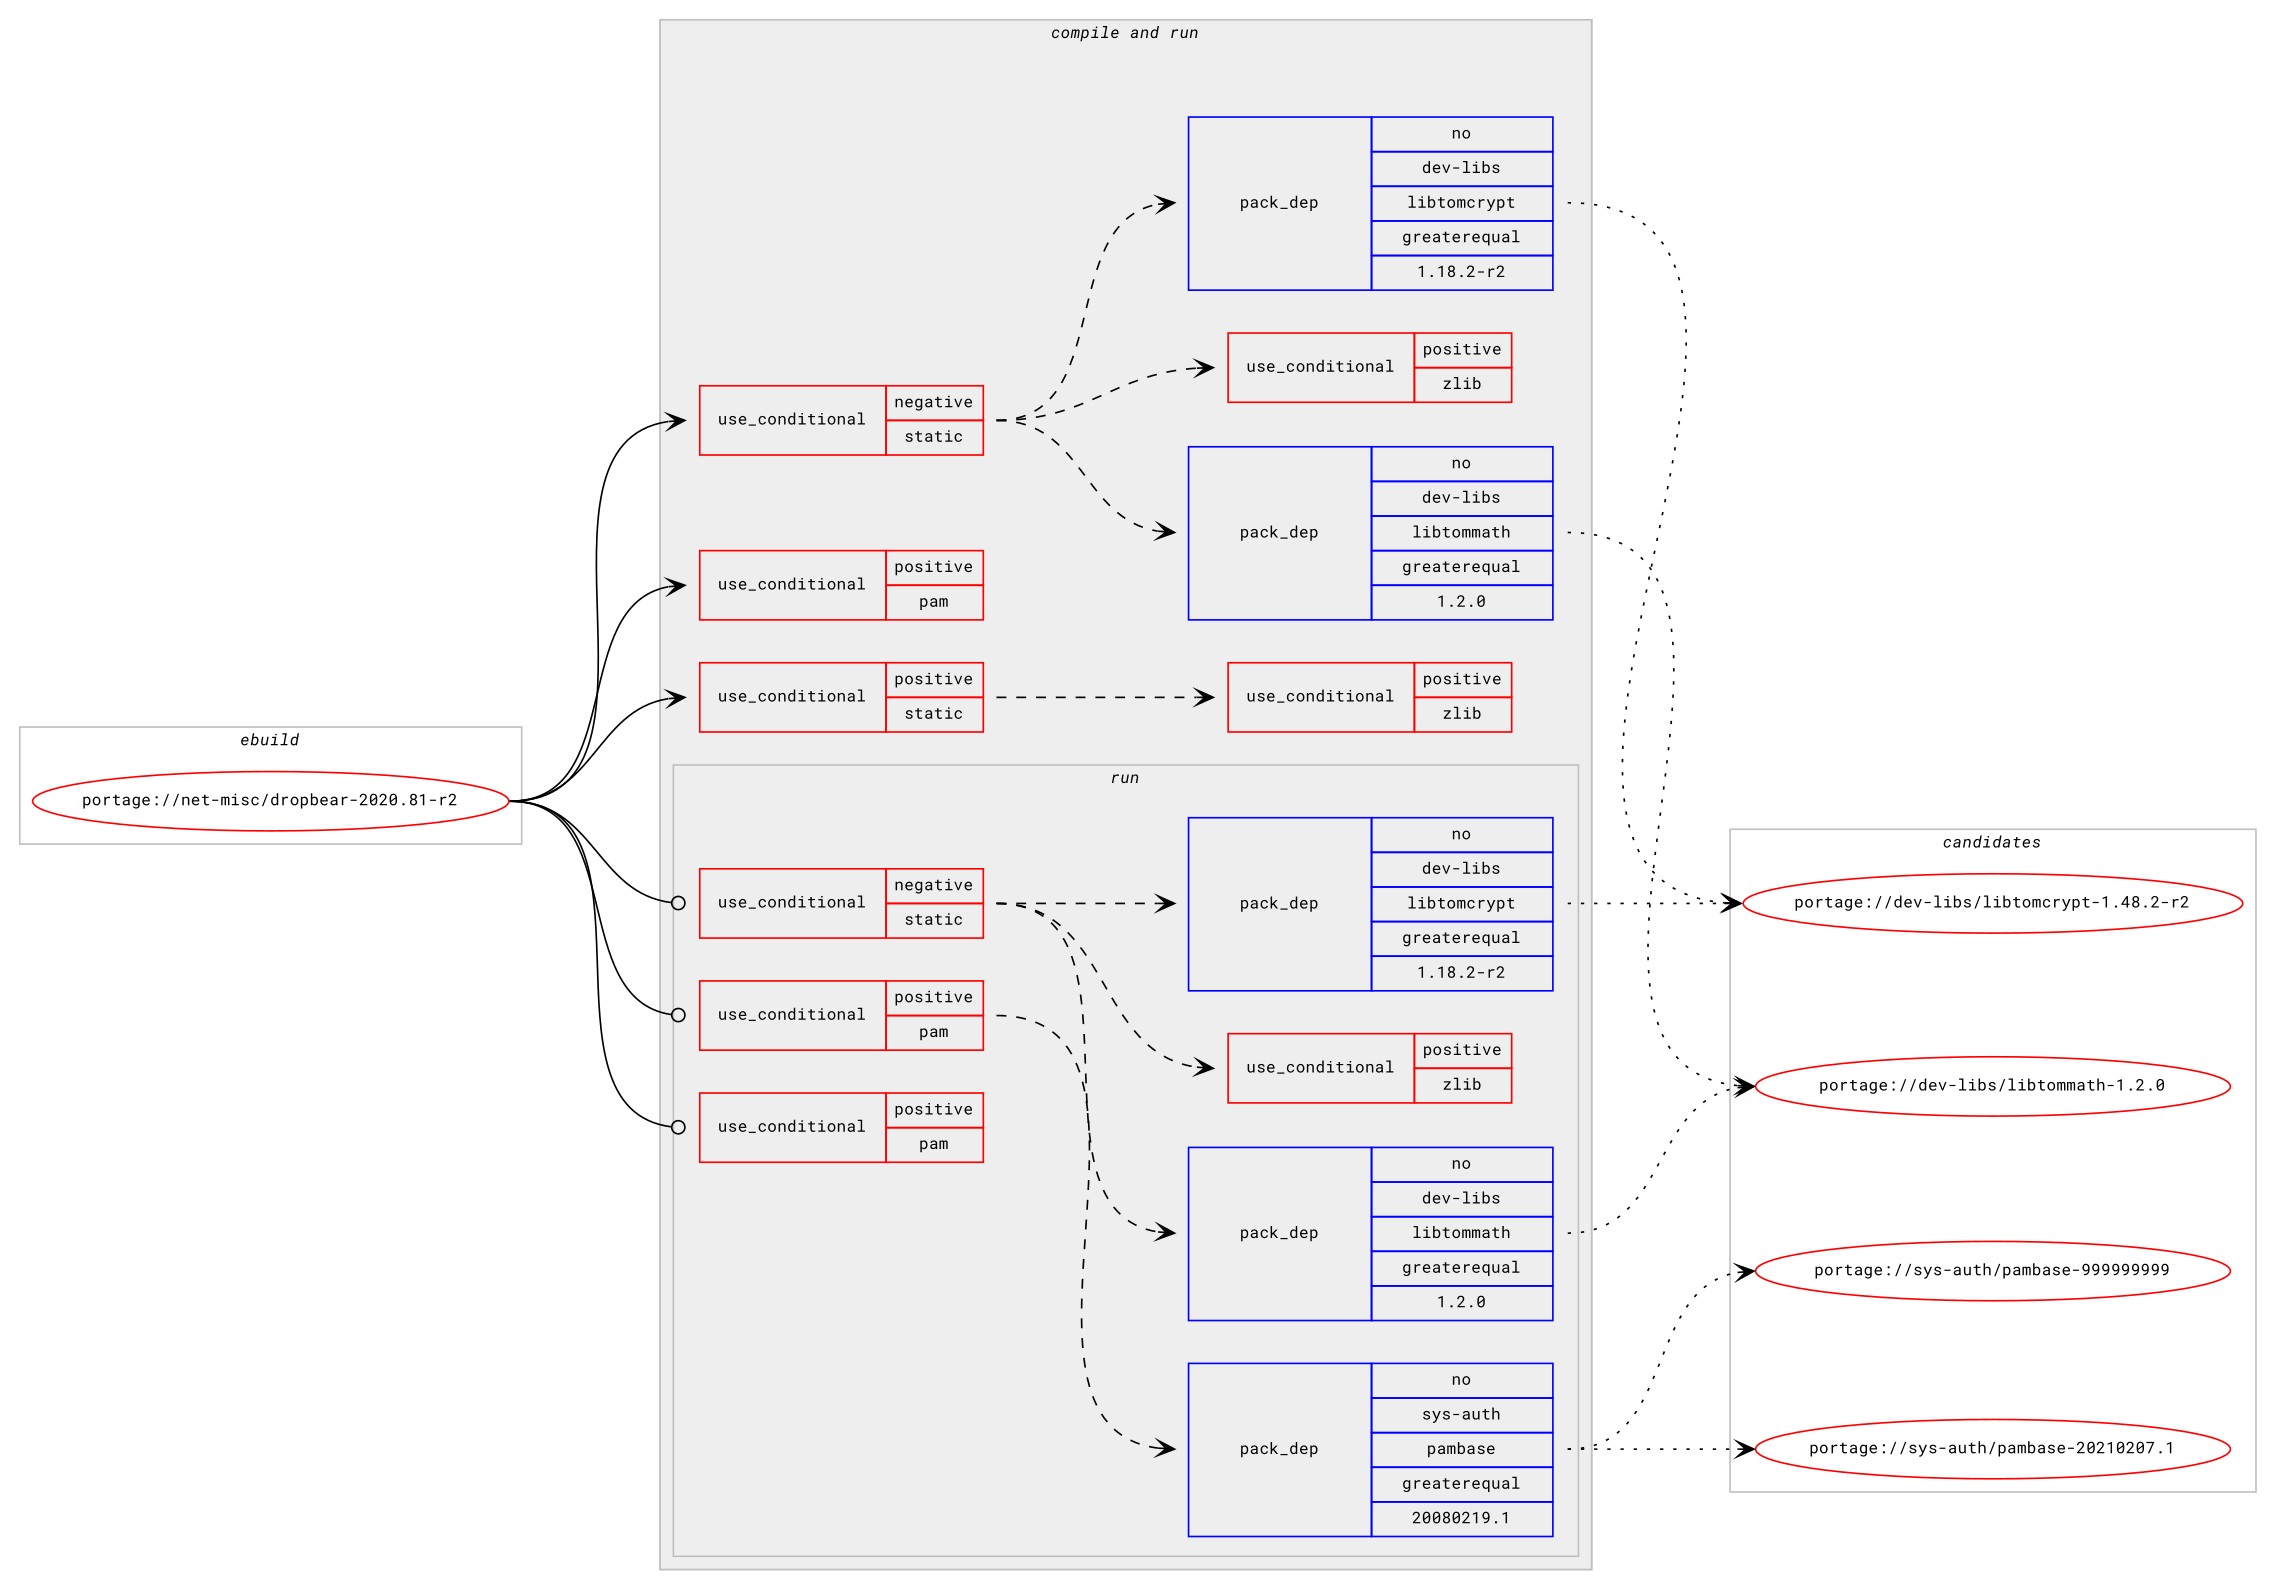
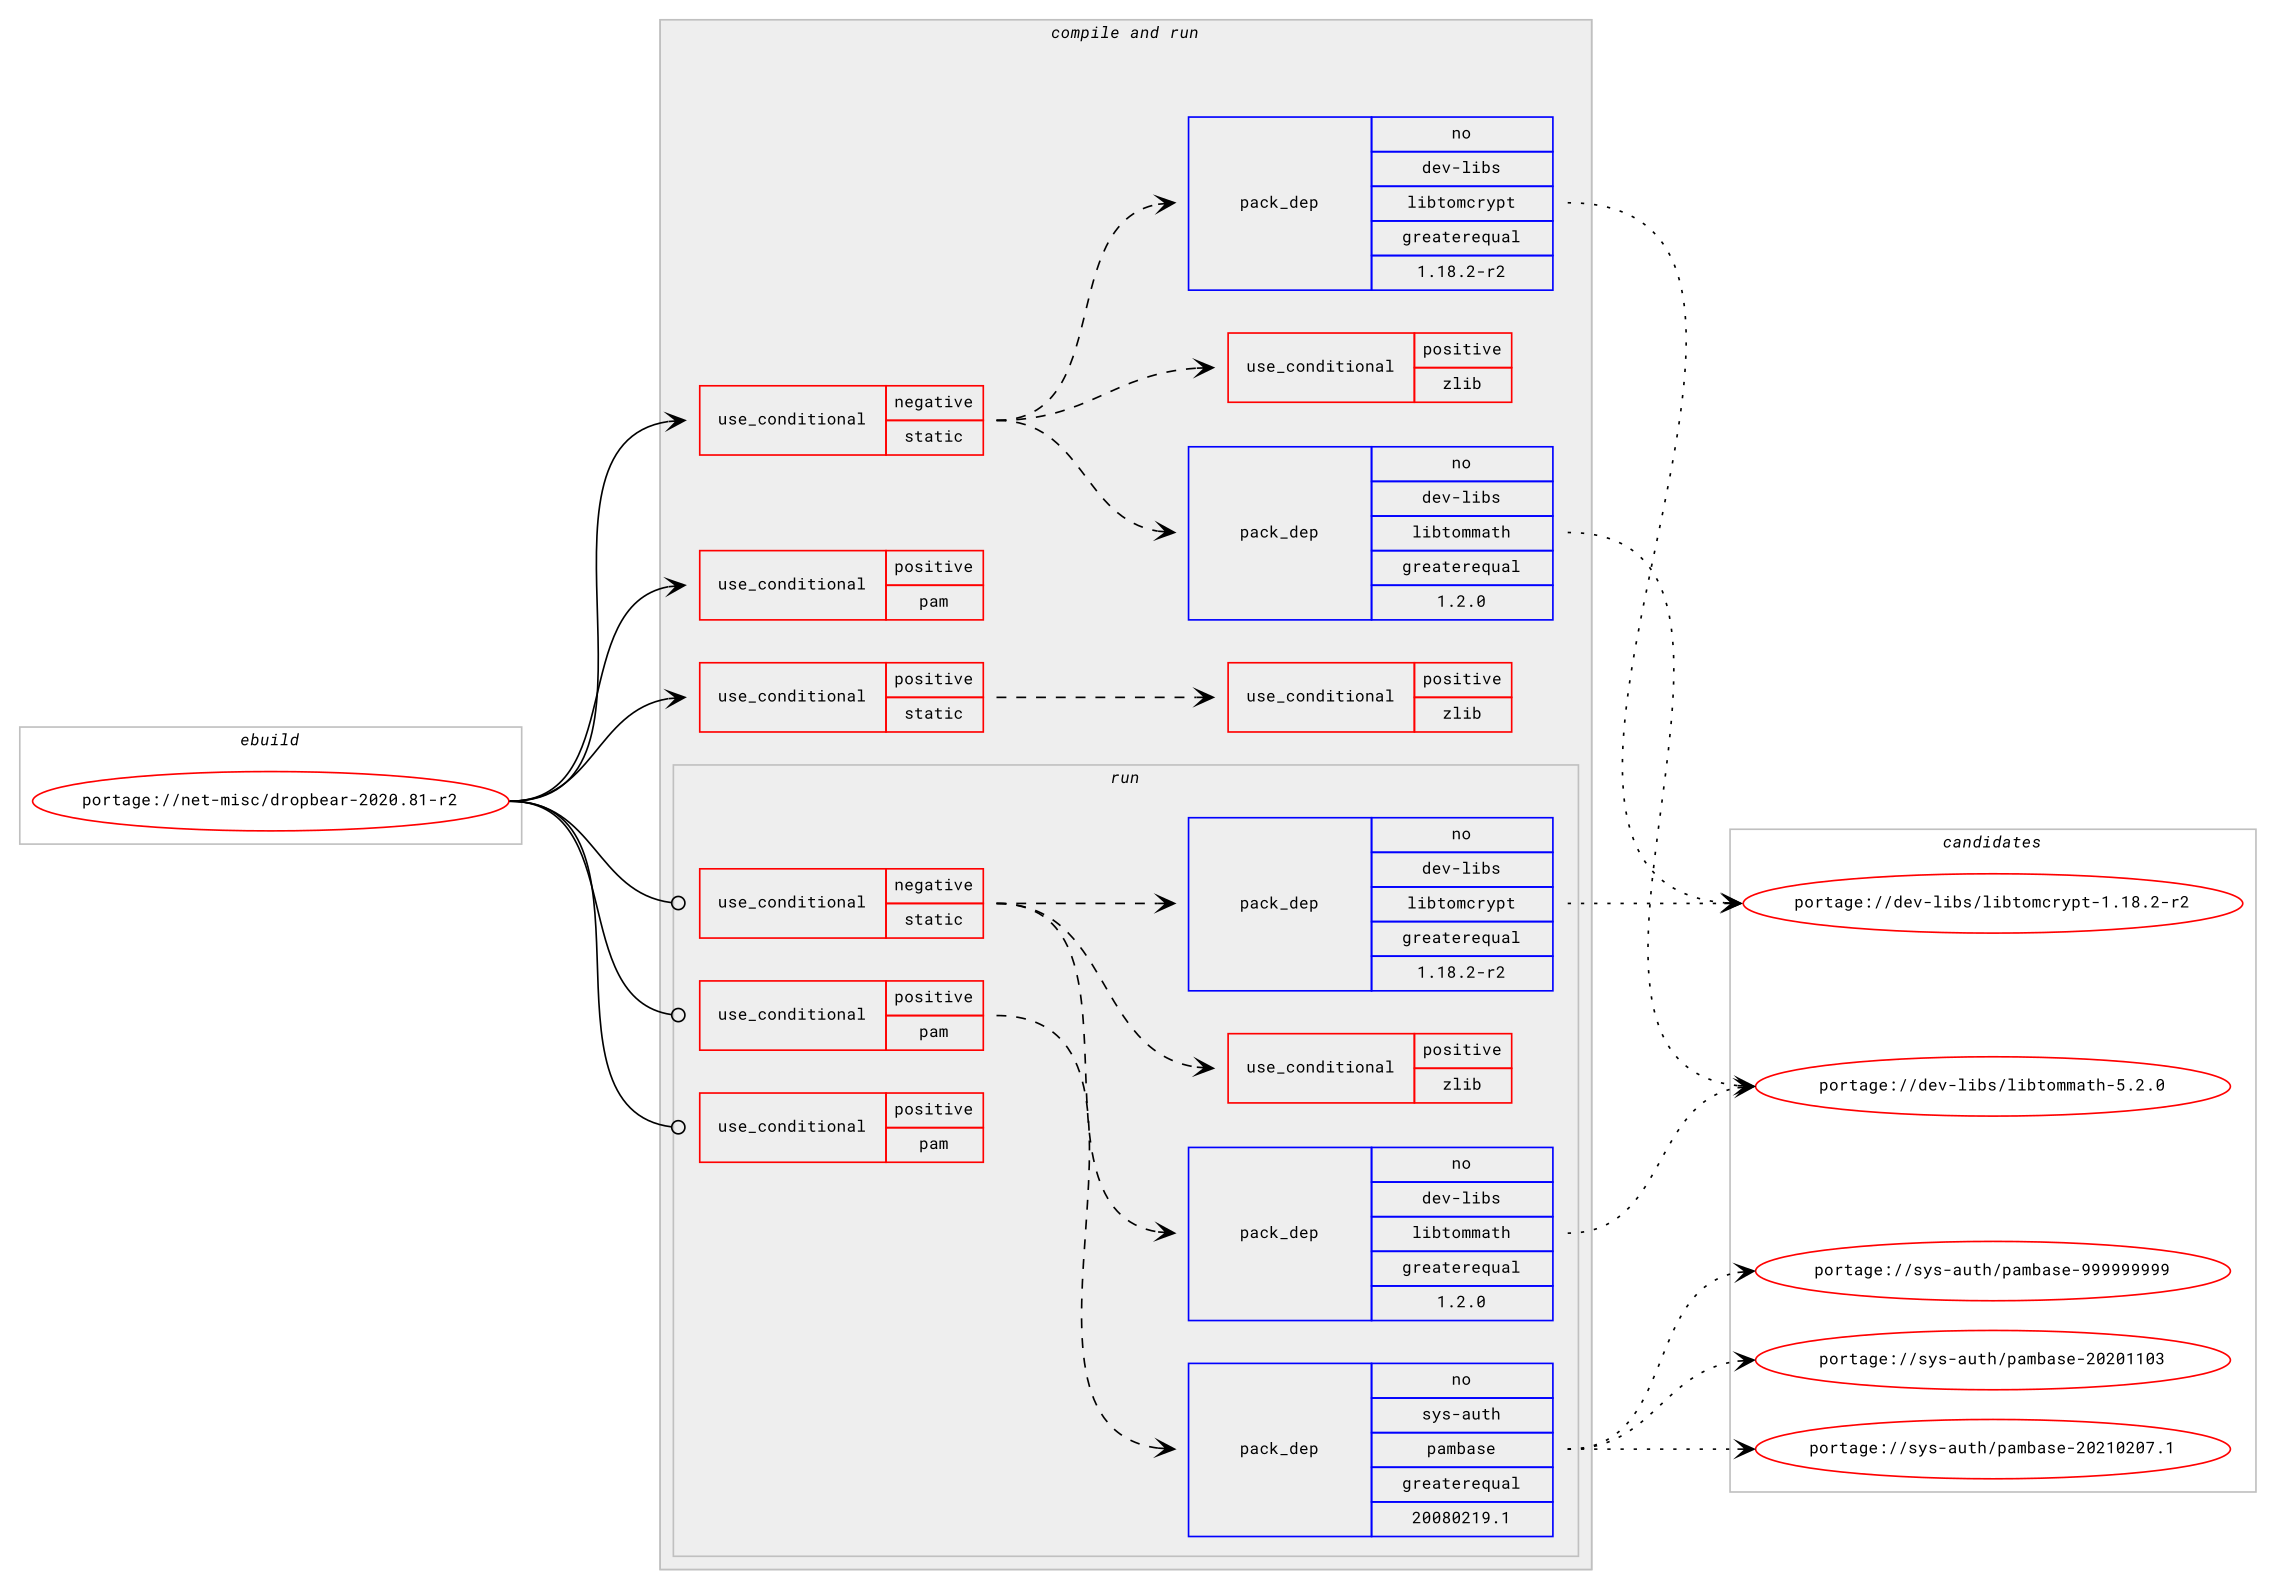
node "portage://dev-libs/libtomcrypt-1.48.2-r2": label "portage://dev-libs/libtomcrypt-1.48.2-r2" -> "portage://dev-libs/libtomcrypt-1.18.2-r2"
node "portage://dev-libs/libtommath-1.2.0": label "portage://dev-libs/libtommath-1.2.0" -> "portage://dev-libs/libtommath-5.2.0"
node "portage://sys-auth/pambase-20201103": added
